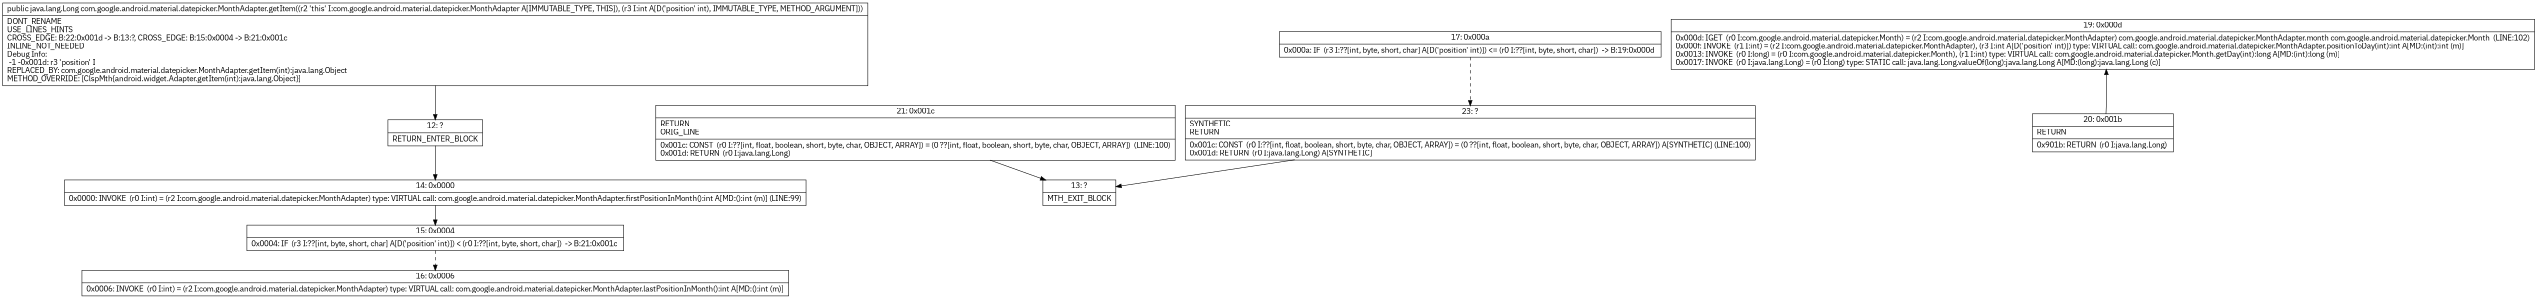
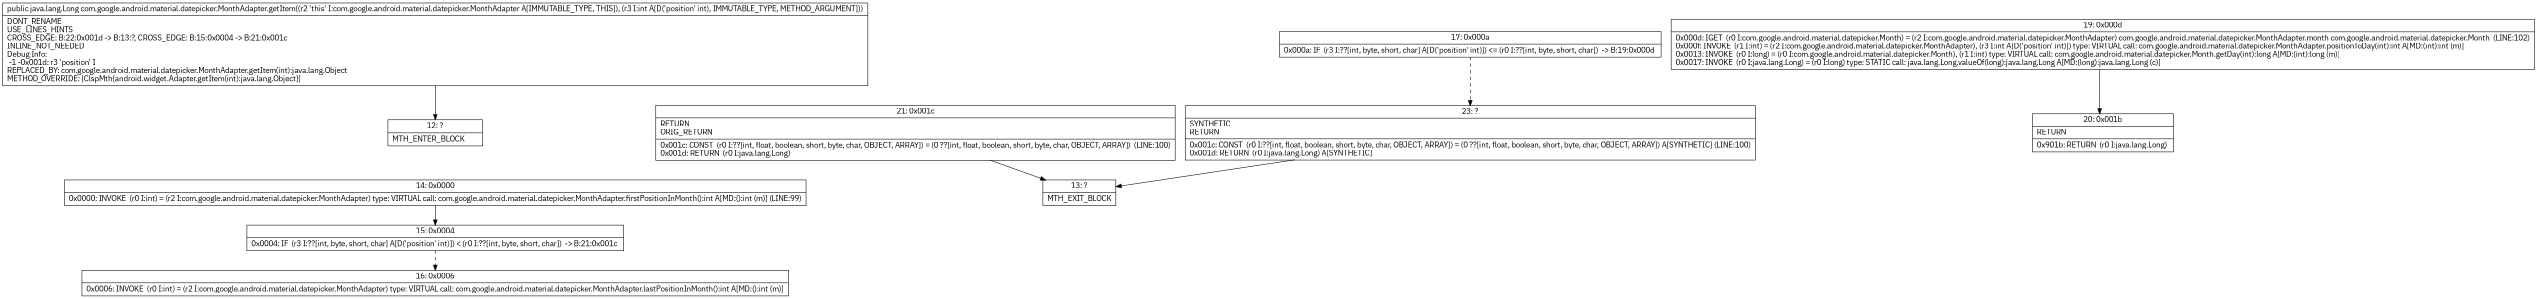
edge "20: 0x001b" -> "19: 0x000d": reversed
node "21: 0x001c": text "ORIG_LINE" -> "ORIG_RETURN"
node "12: ?": text "RETURN_ENTER_BLOCK" -> "MTH_ENTER_BLOCK"
edge "12: ?" -> "14: 0x0000": removed
